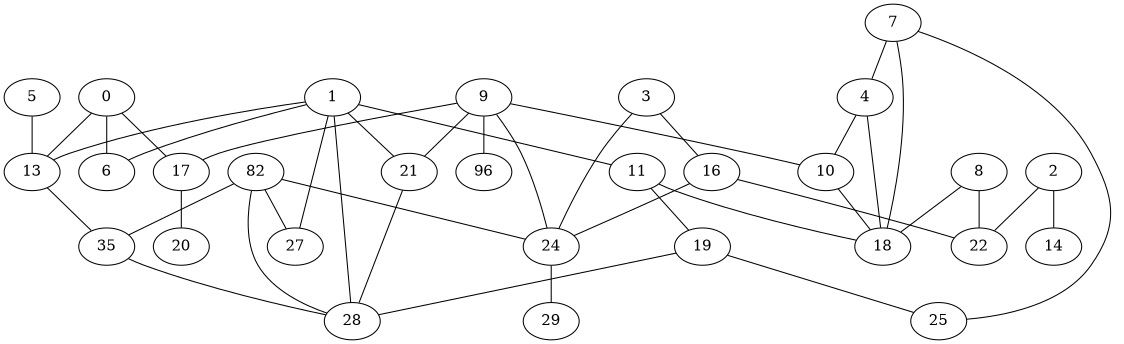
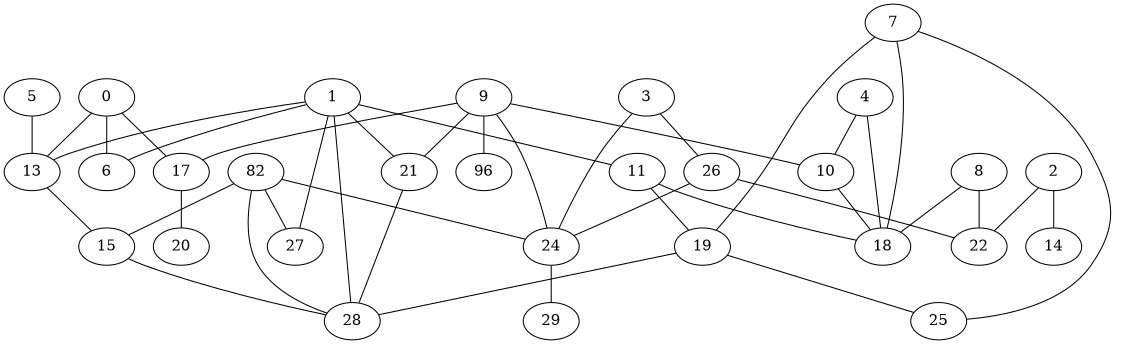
edge "7" -- "4": now "7" -- "19"
node "16": label "16" -> "26"
node "35": label "35" -> "15"
